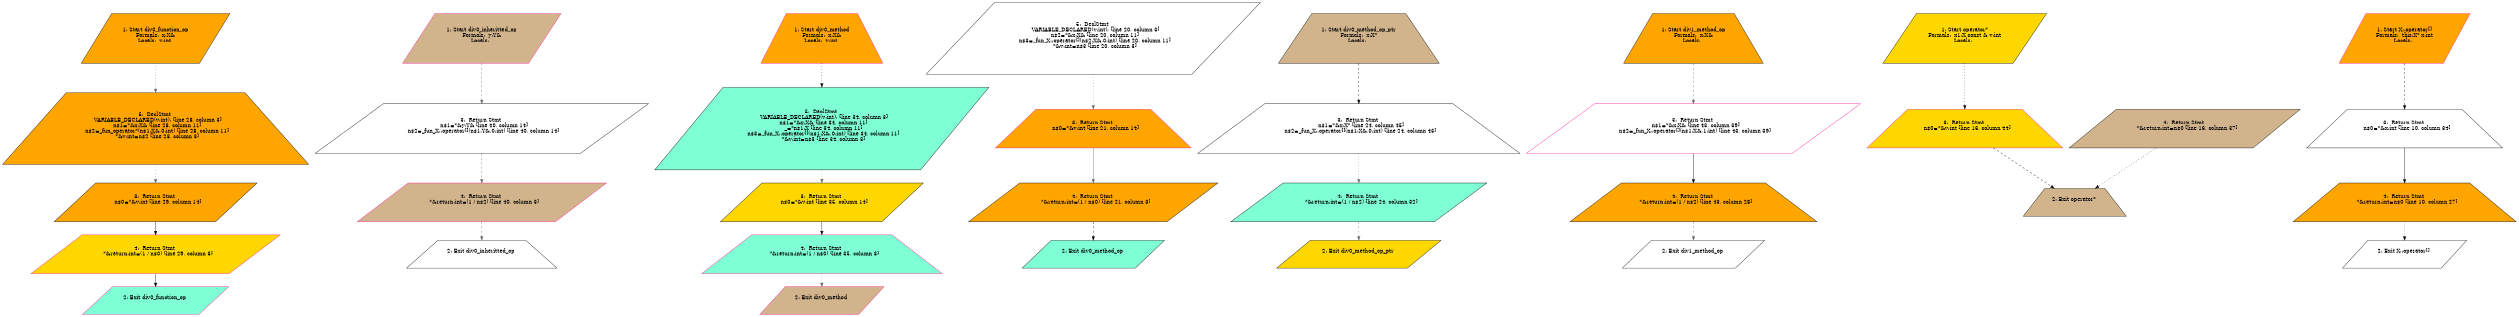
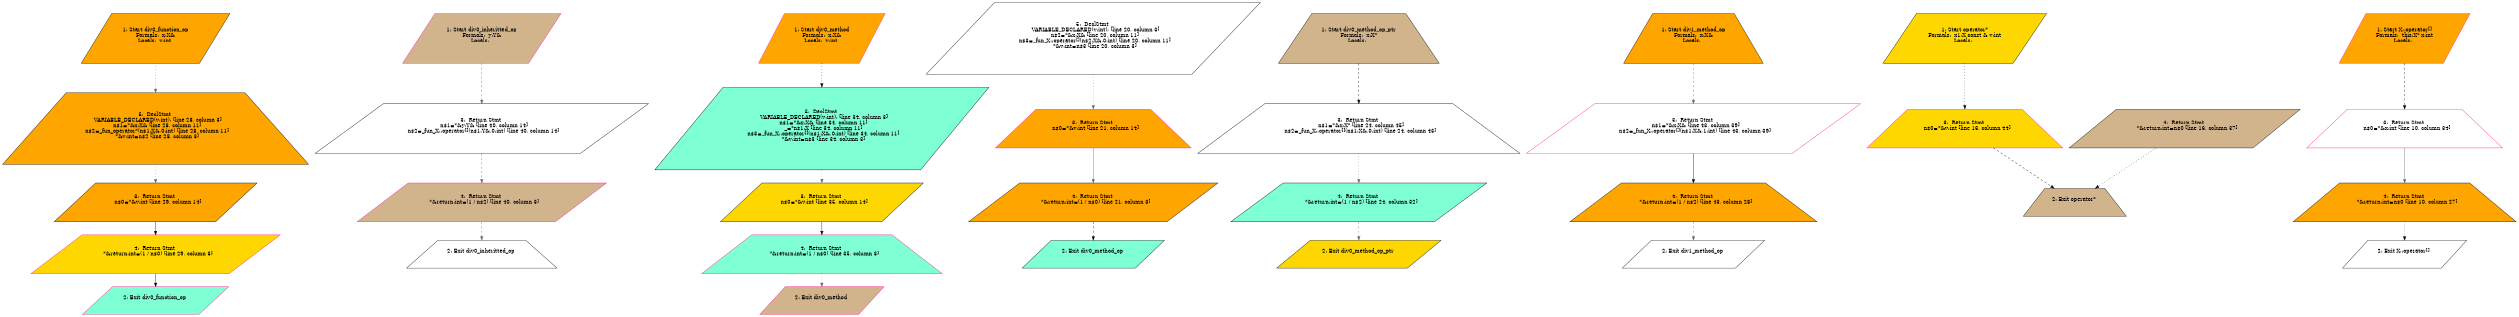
node "1: Start div0_method Formals:  x:X& Locals:  v:int": shape trapezium -> parallelogram
node "3:  Return Stmt n$0=*&x:int [line 10, column 34]": color black -> deeppink
edge "3:  Return Stmt n$0=*&x:int [line 10, column 34]" -> "4:  Return Stmt *&return:int=n$0 [line 10, column 27]": color black -> gray40
